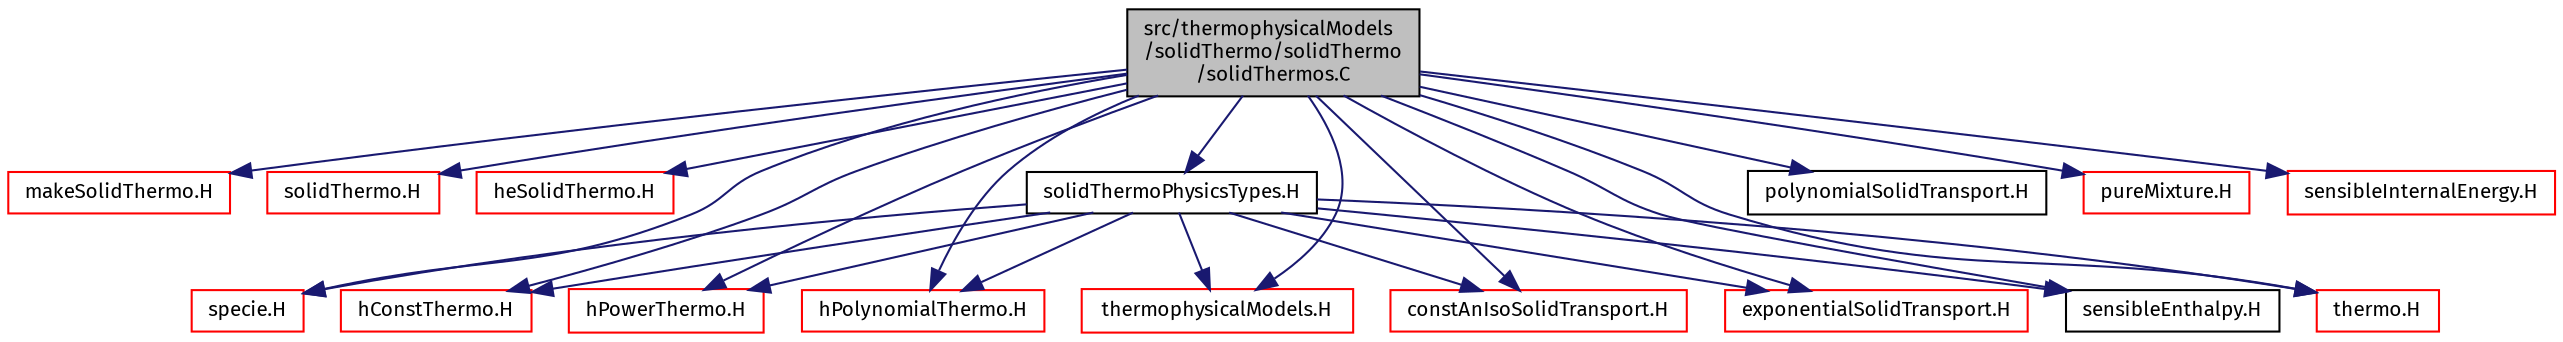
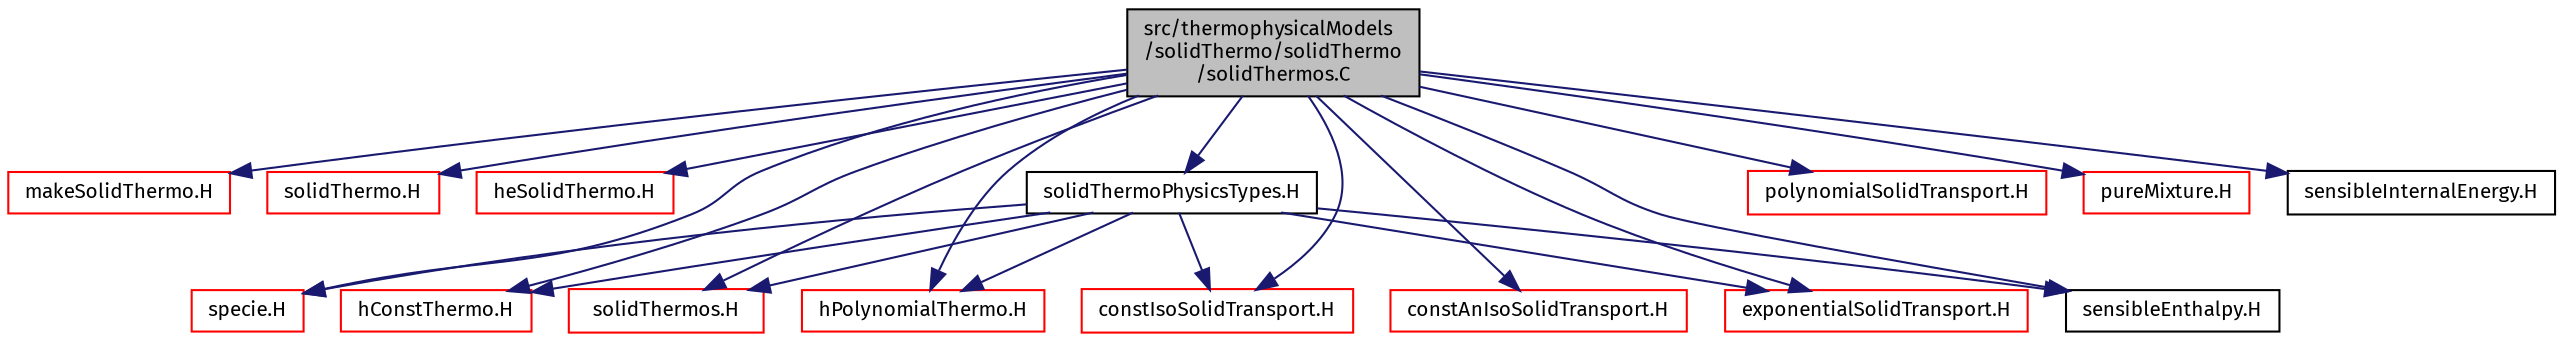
node "polynomialSolidTransport.H": color black -> red
node "sensibleInternalEnergy.H": color red -> black
edge "solidThermoPhysicsTypes.H" -> "constAnIsoSolidTransport.H": removed
node "hPowerThermo.H": label "hPowerThermo.H" -> "solidThermos.H"
node "thermophysicalModels.H": label "thermophysicalModels.H" -> "constIsoSolidTransport.H"
node "thermo.H": removed
